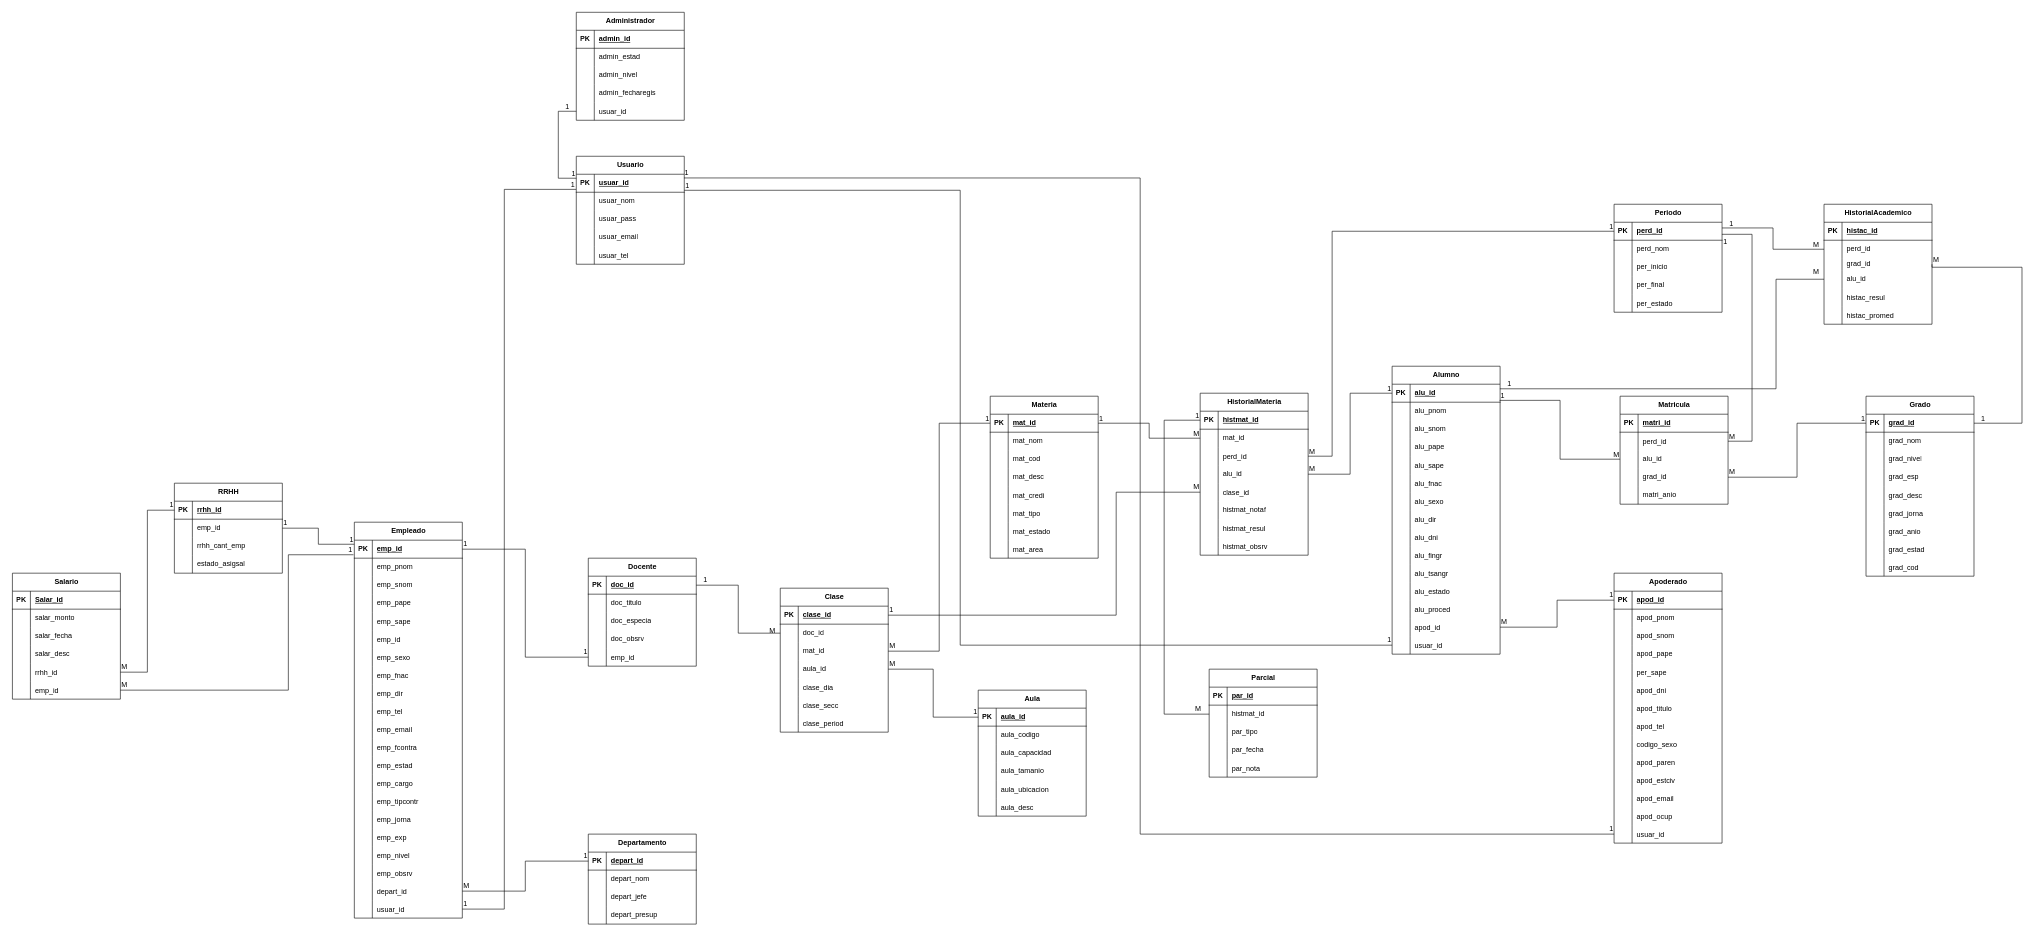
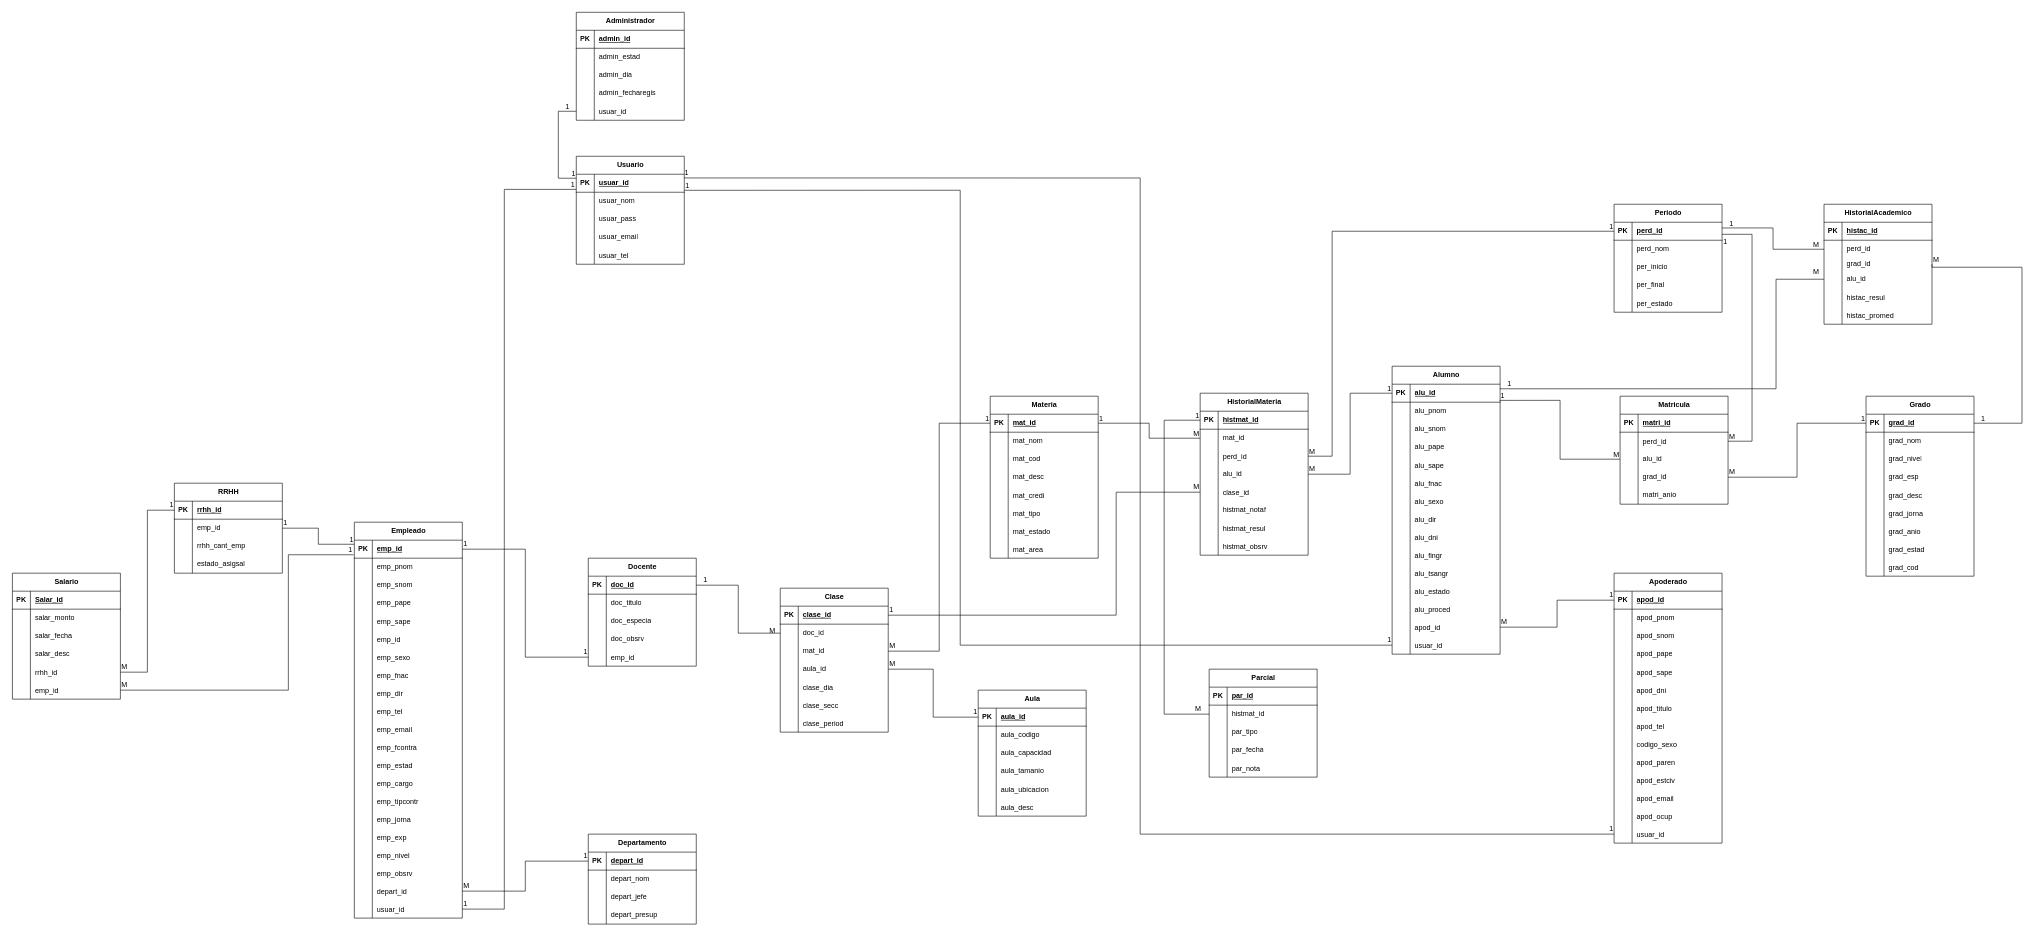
node "admin_nivel": label "admin_nivel" -> "admin_dia"
node "per_sape": label "per_sape" -> "apod_sape"
